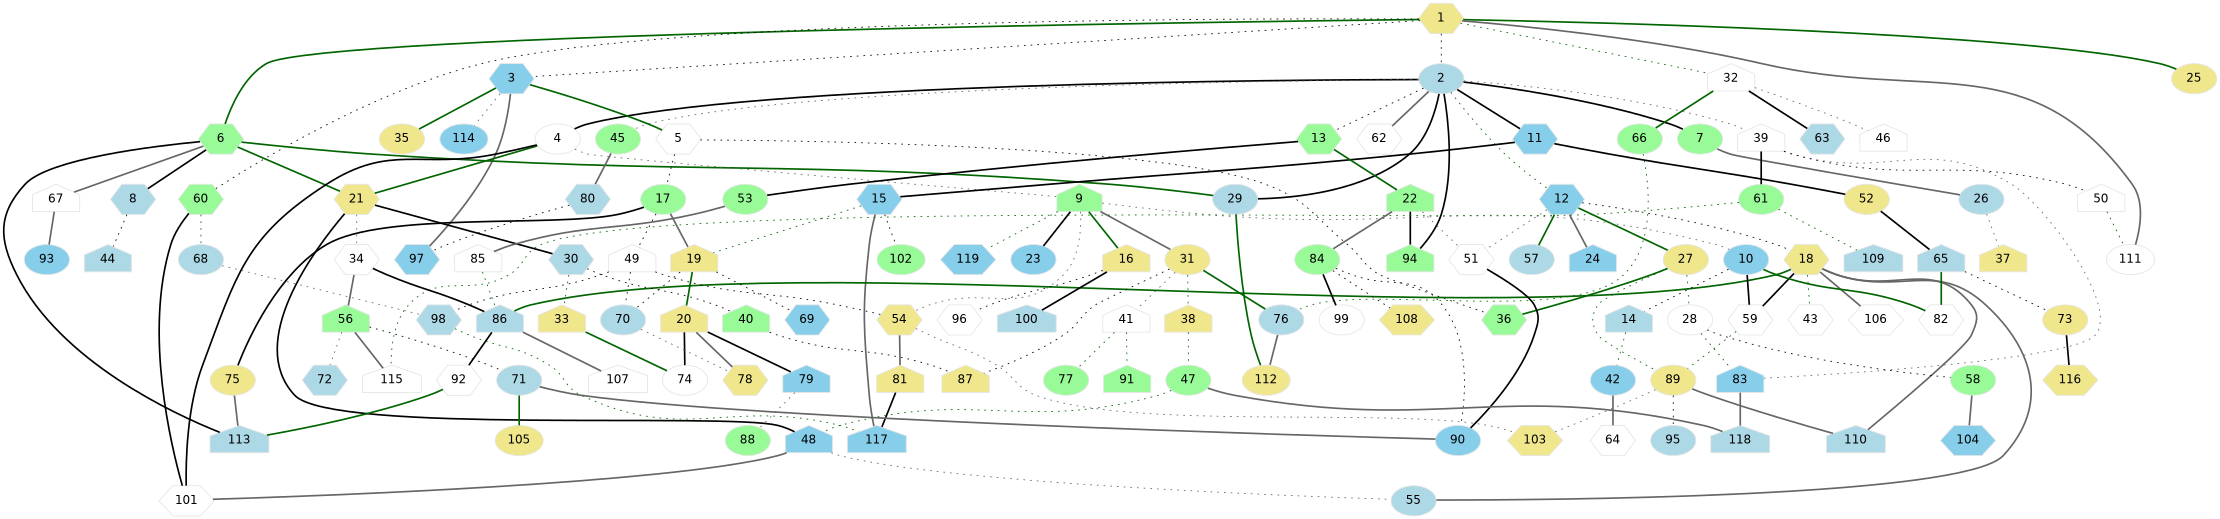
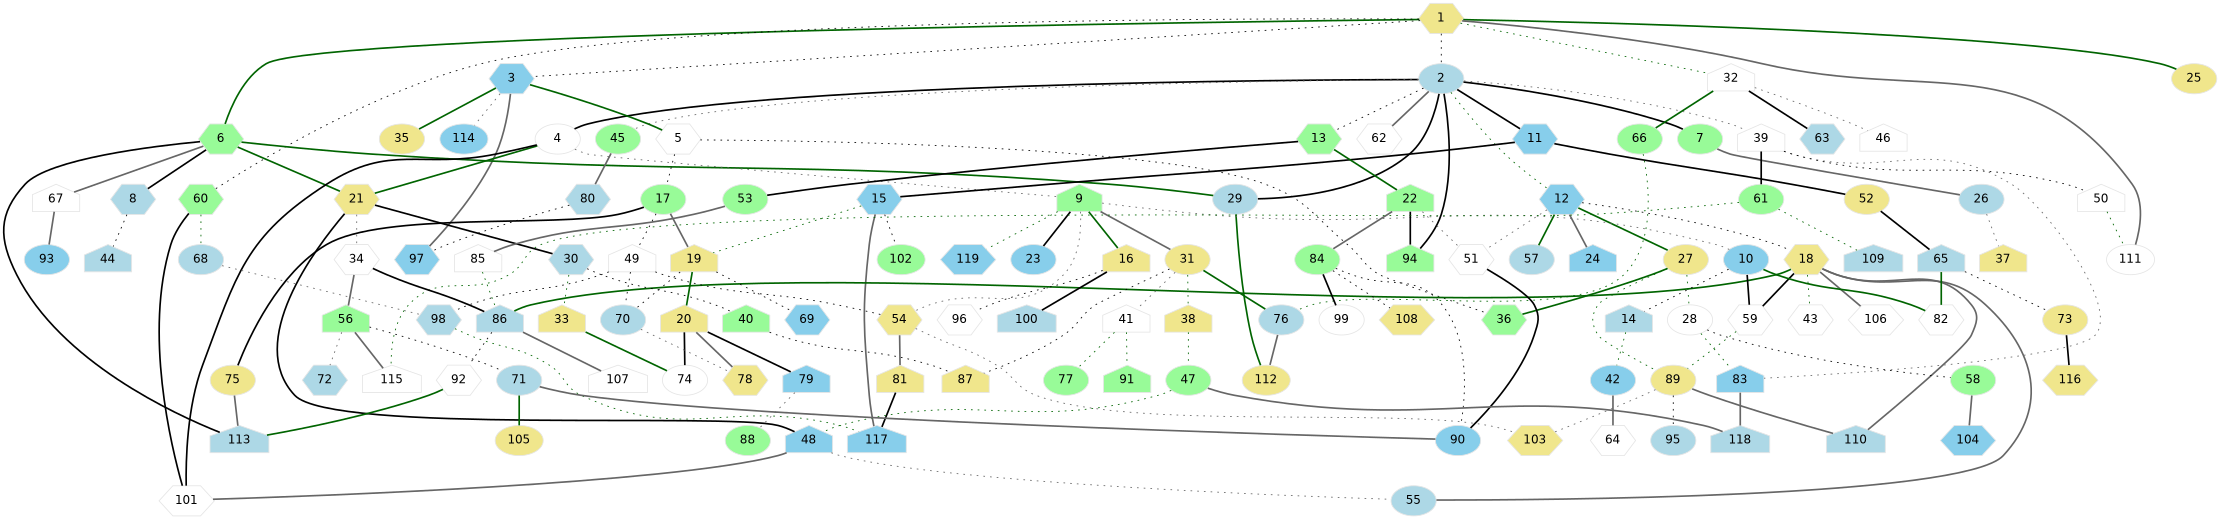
edge "86" -- "92": style bold -> dotted
